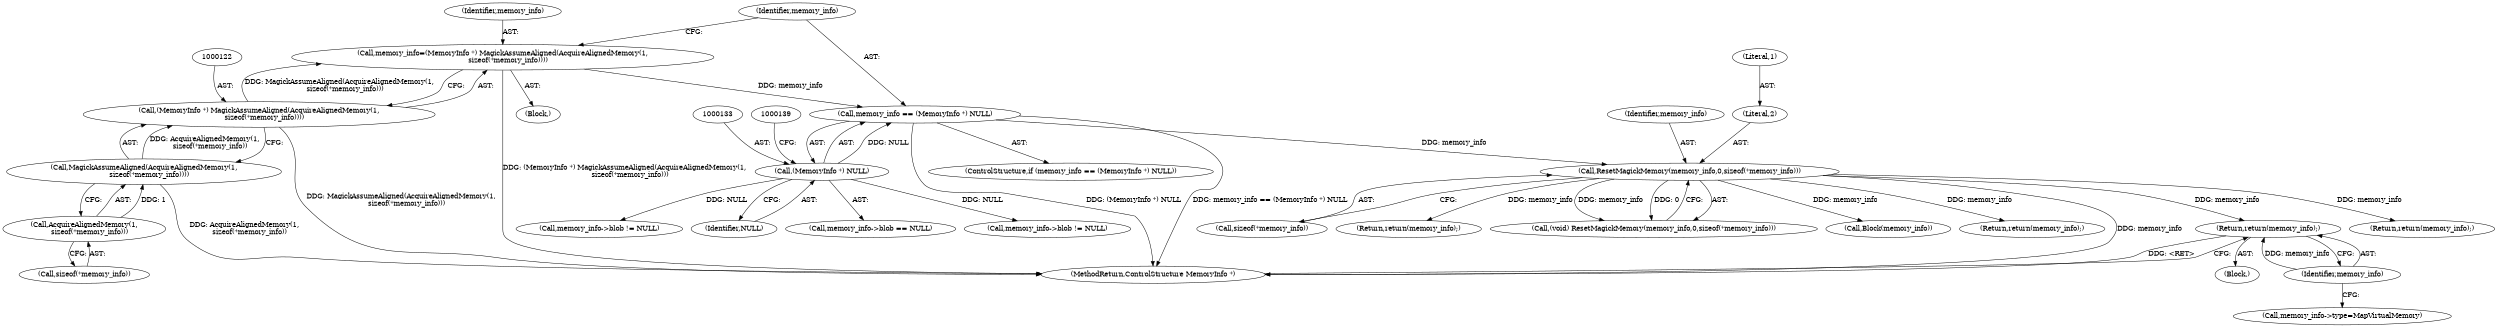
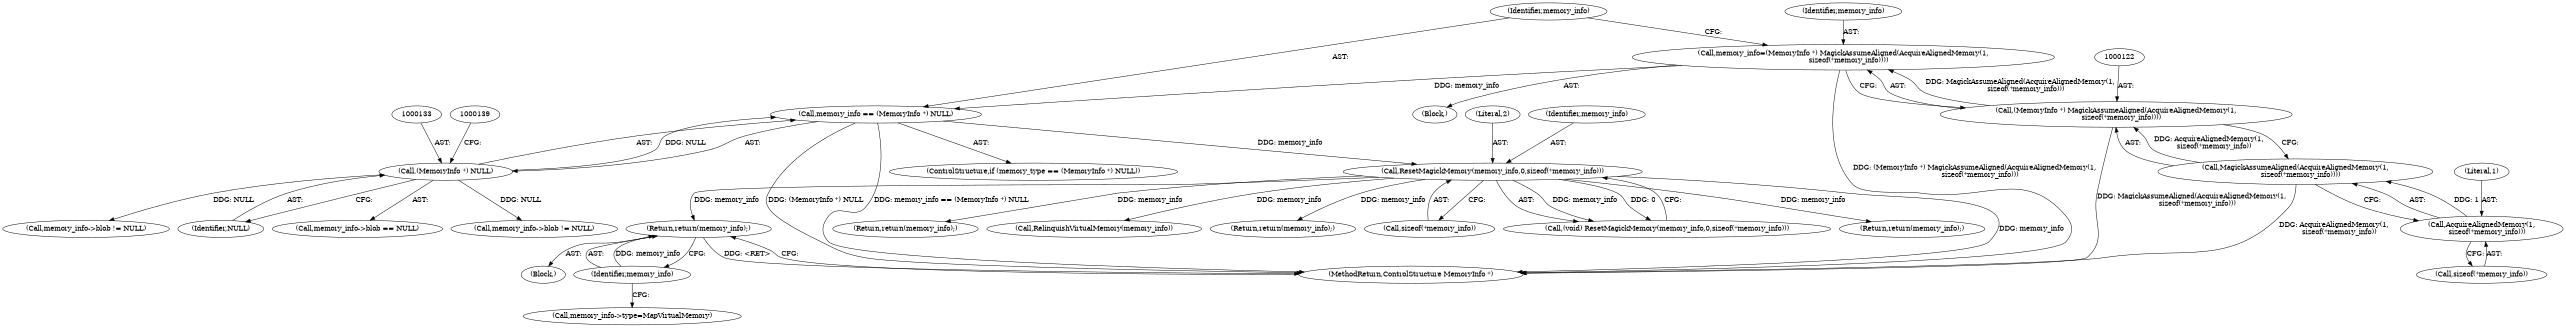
edge "(Literal,1)" -> "(Literal,2)": now "(Literal,1)" -> "(Call,AcquireAlignedMemory(1, sizeof(*memory_info)))"
node "(ControlStructure,if (memory_info == (MemoryInfo *) NULL))": label "(ControlStructure,if (memory_info == (MemoryInfo *) NULL))" -> "(ControlStructure,if (memory_type == (MemoryInfo *) NULL))"
node "(Call,Block(memory_info))": label "(Call,Block(memory_info))" -> "(Call,RelinquishVirtualMemory(memory_info))"
